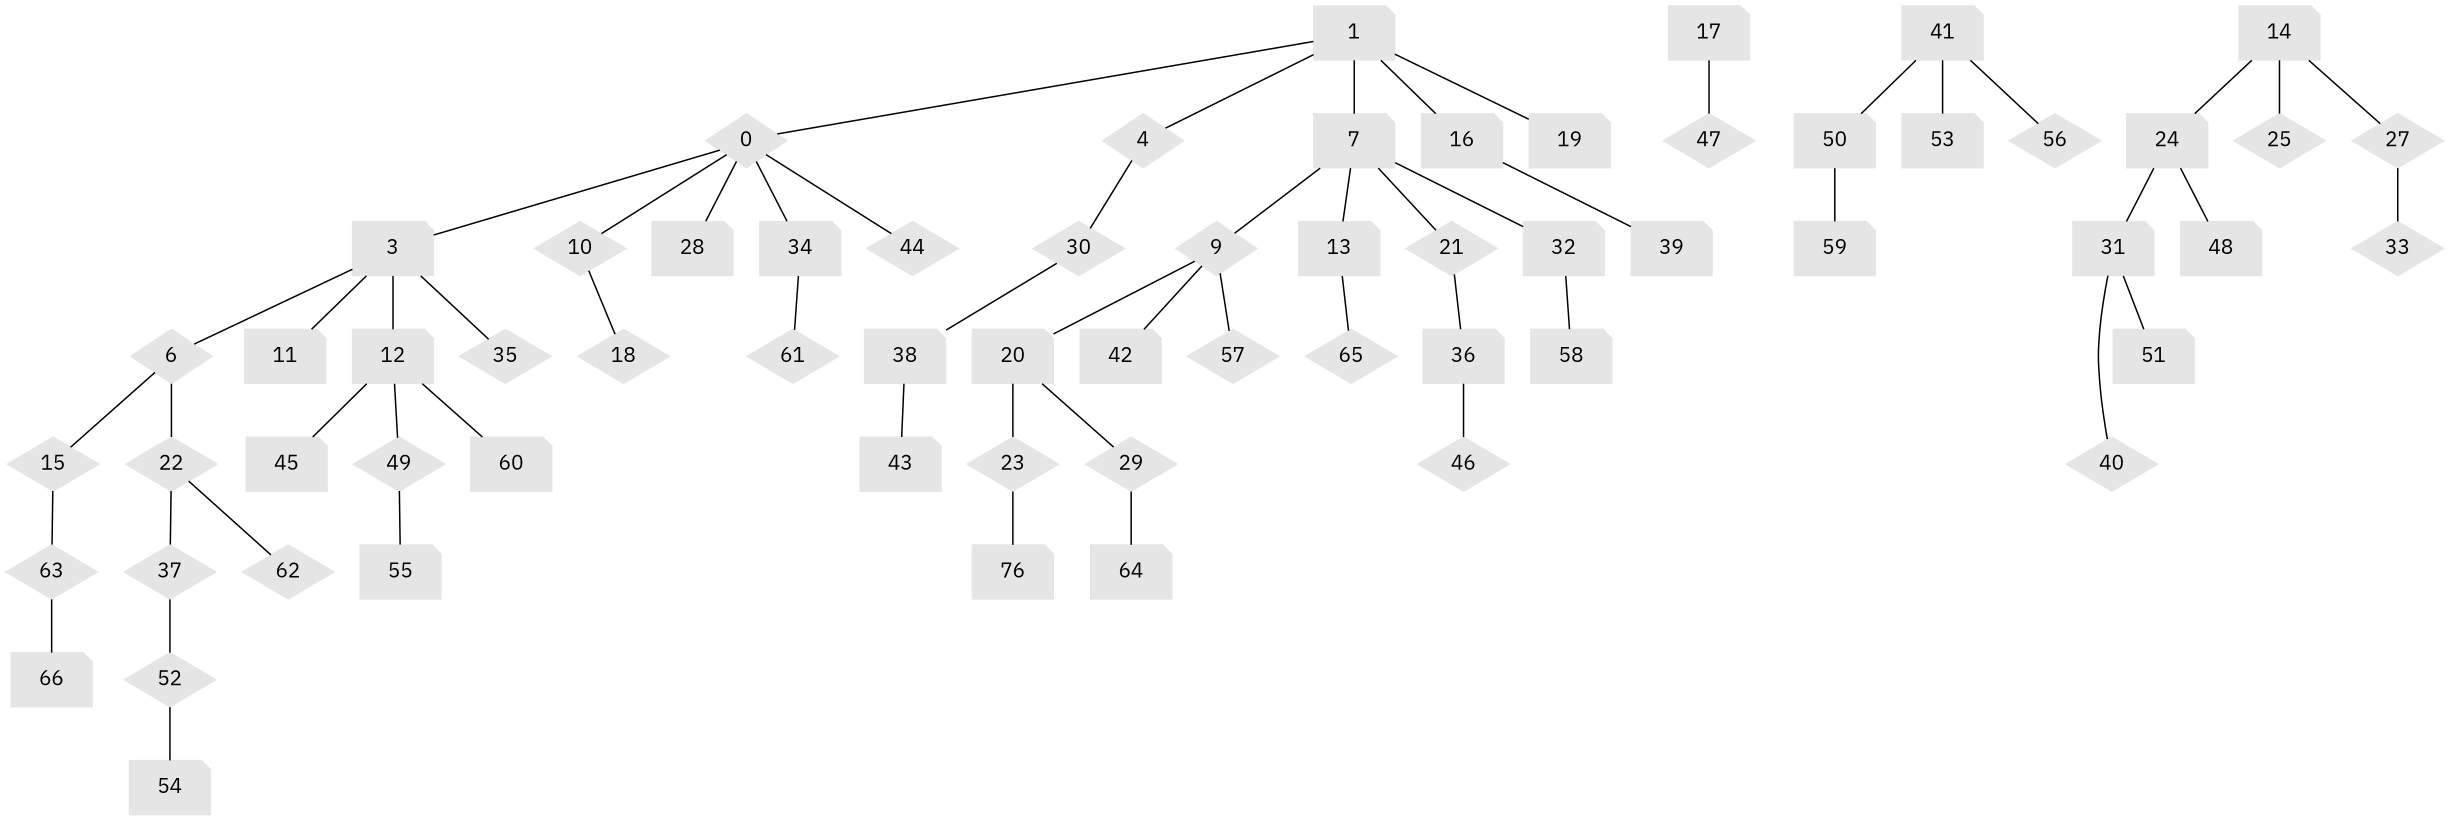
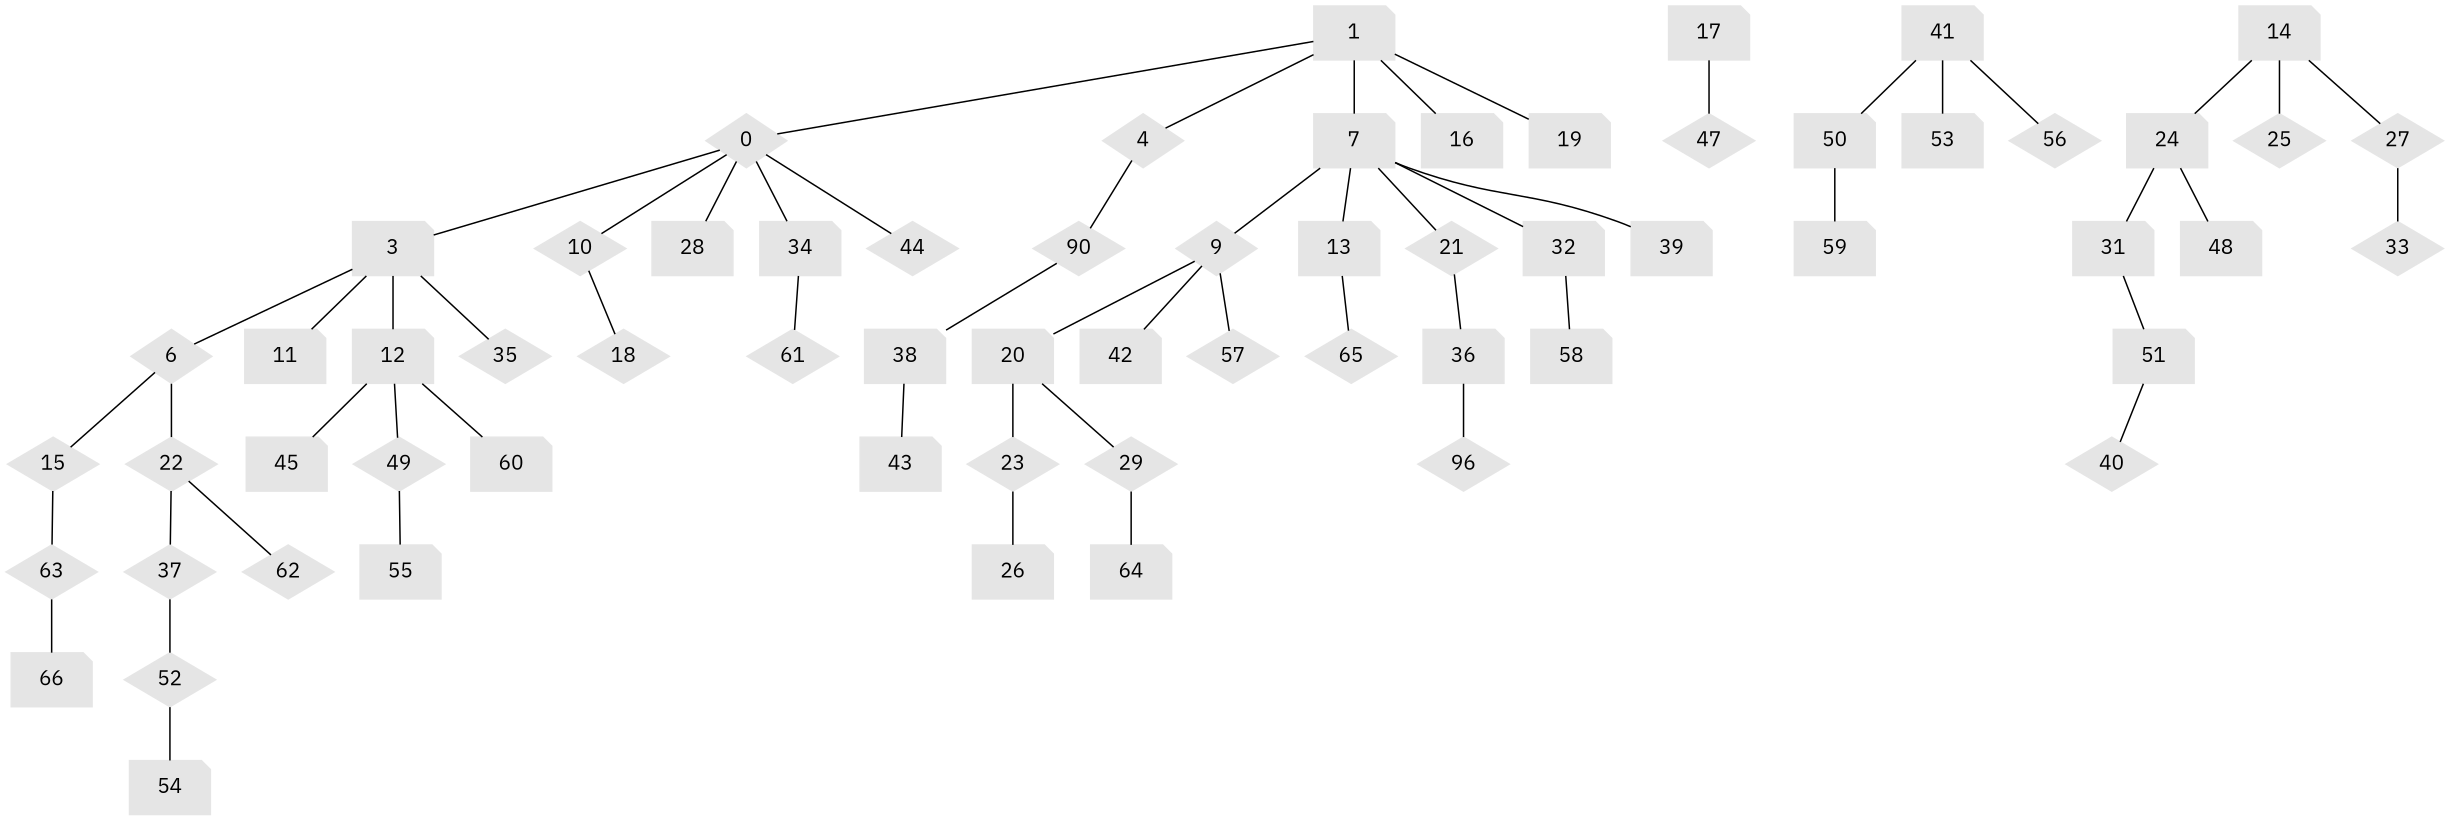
edge "16" -- "39": now "7" -- "39"
node "30": label "30" -> "90"
edge "31" -- "40": now "51" -- "40"
node "46": label "46" -> "96"
node "76": label "76" -> "26"
